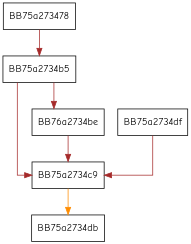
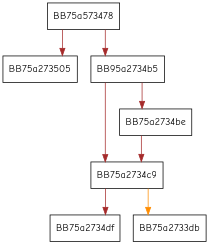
node "BB75a273478": label "BB75a273478" -> "BB75a573478"
node "BB75a2734b5": label "BB75a2734b5" -> "BB95a2734b5"
node "BB75a273505": added
node "BB76a2734be": label "BB76a2734be" -> "BB75a2734be"
edge "BB75a2734df" -> "BB75a2734c9": reversed
node "BB75a2734db": label "BB75a2734db" -> "BB75a2733db"
